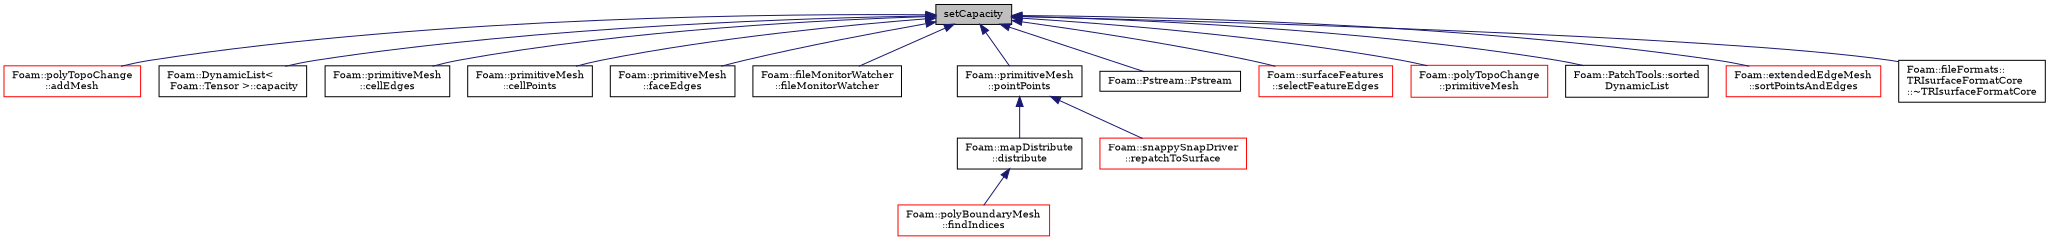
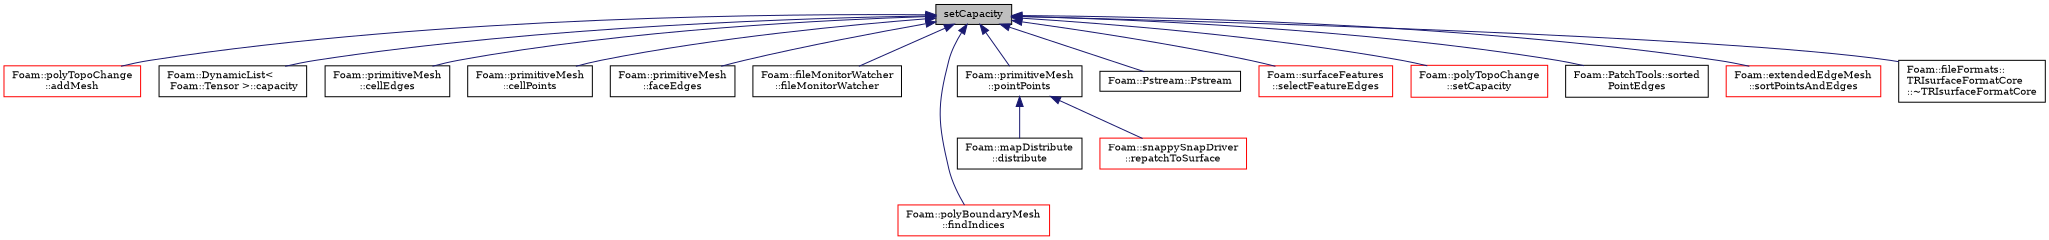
node "Foam::polyTopoChange ::primitiveMesh": label "Foam::polyTopoChange ::primitiveMesh" -> "Foam::polyTopoChange ::setCapacity"
node "Foam::PatchTools::sorted DynamicList": label "Foam::PatchTools::sorted DynamicList" -> "Foam::PatchTools::sorted PointEdges"
edge "Foam::polyBoundaryMesh ::findIndices" -> "Foam::mapDistribute ::distribute": now "Foam::polyBoundaryMesh ::findIndices" -> "setCapacity"
